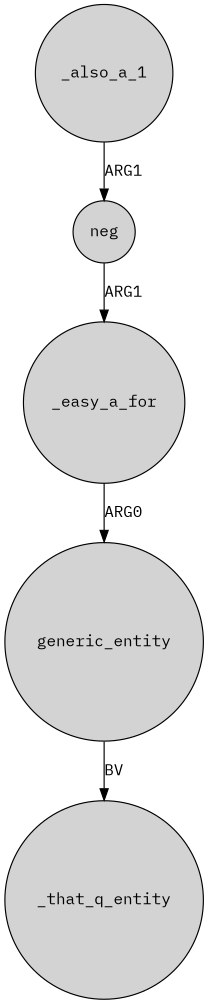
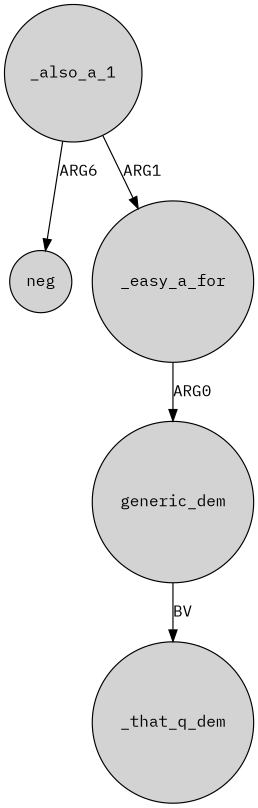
edge "_also_a_1" -> "neg": label "ARG1" -> "ARG6"
edge "neg" -> "_easy_a_for": now "_also_a_1" -> "_easy_a_for"
node "generic_entity": label "generic_entity" -> "generic_dem"
node "_that_q_entity": label "_that_q_entity" -> "_that_q_dem"
